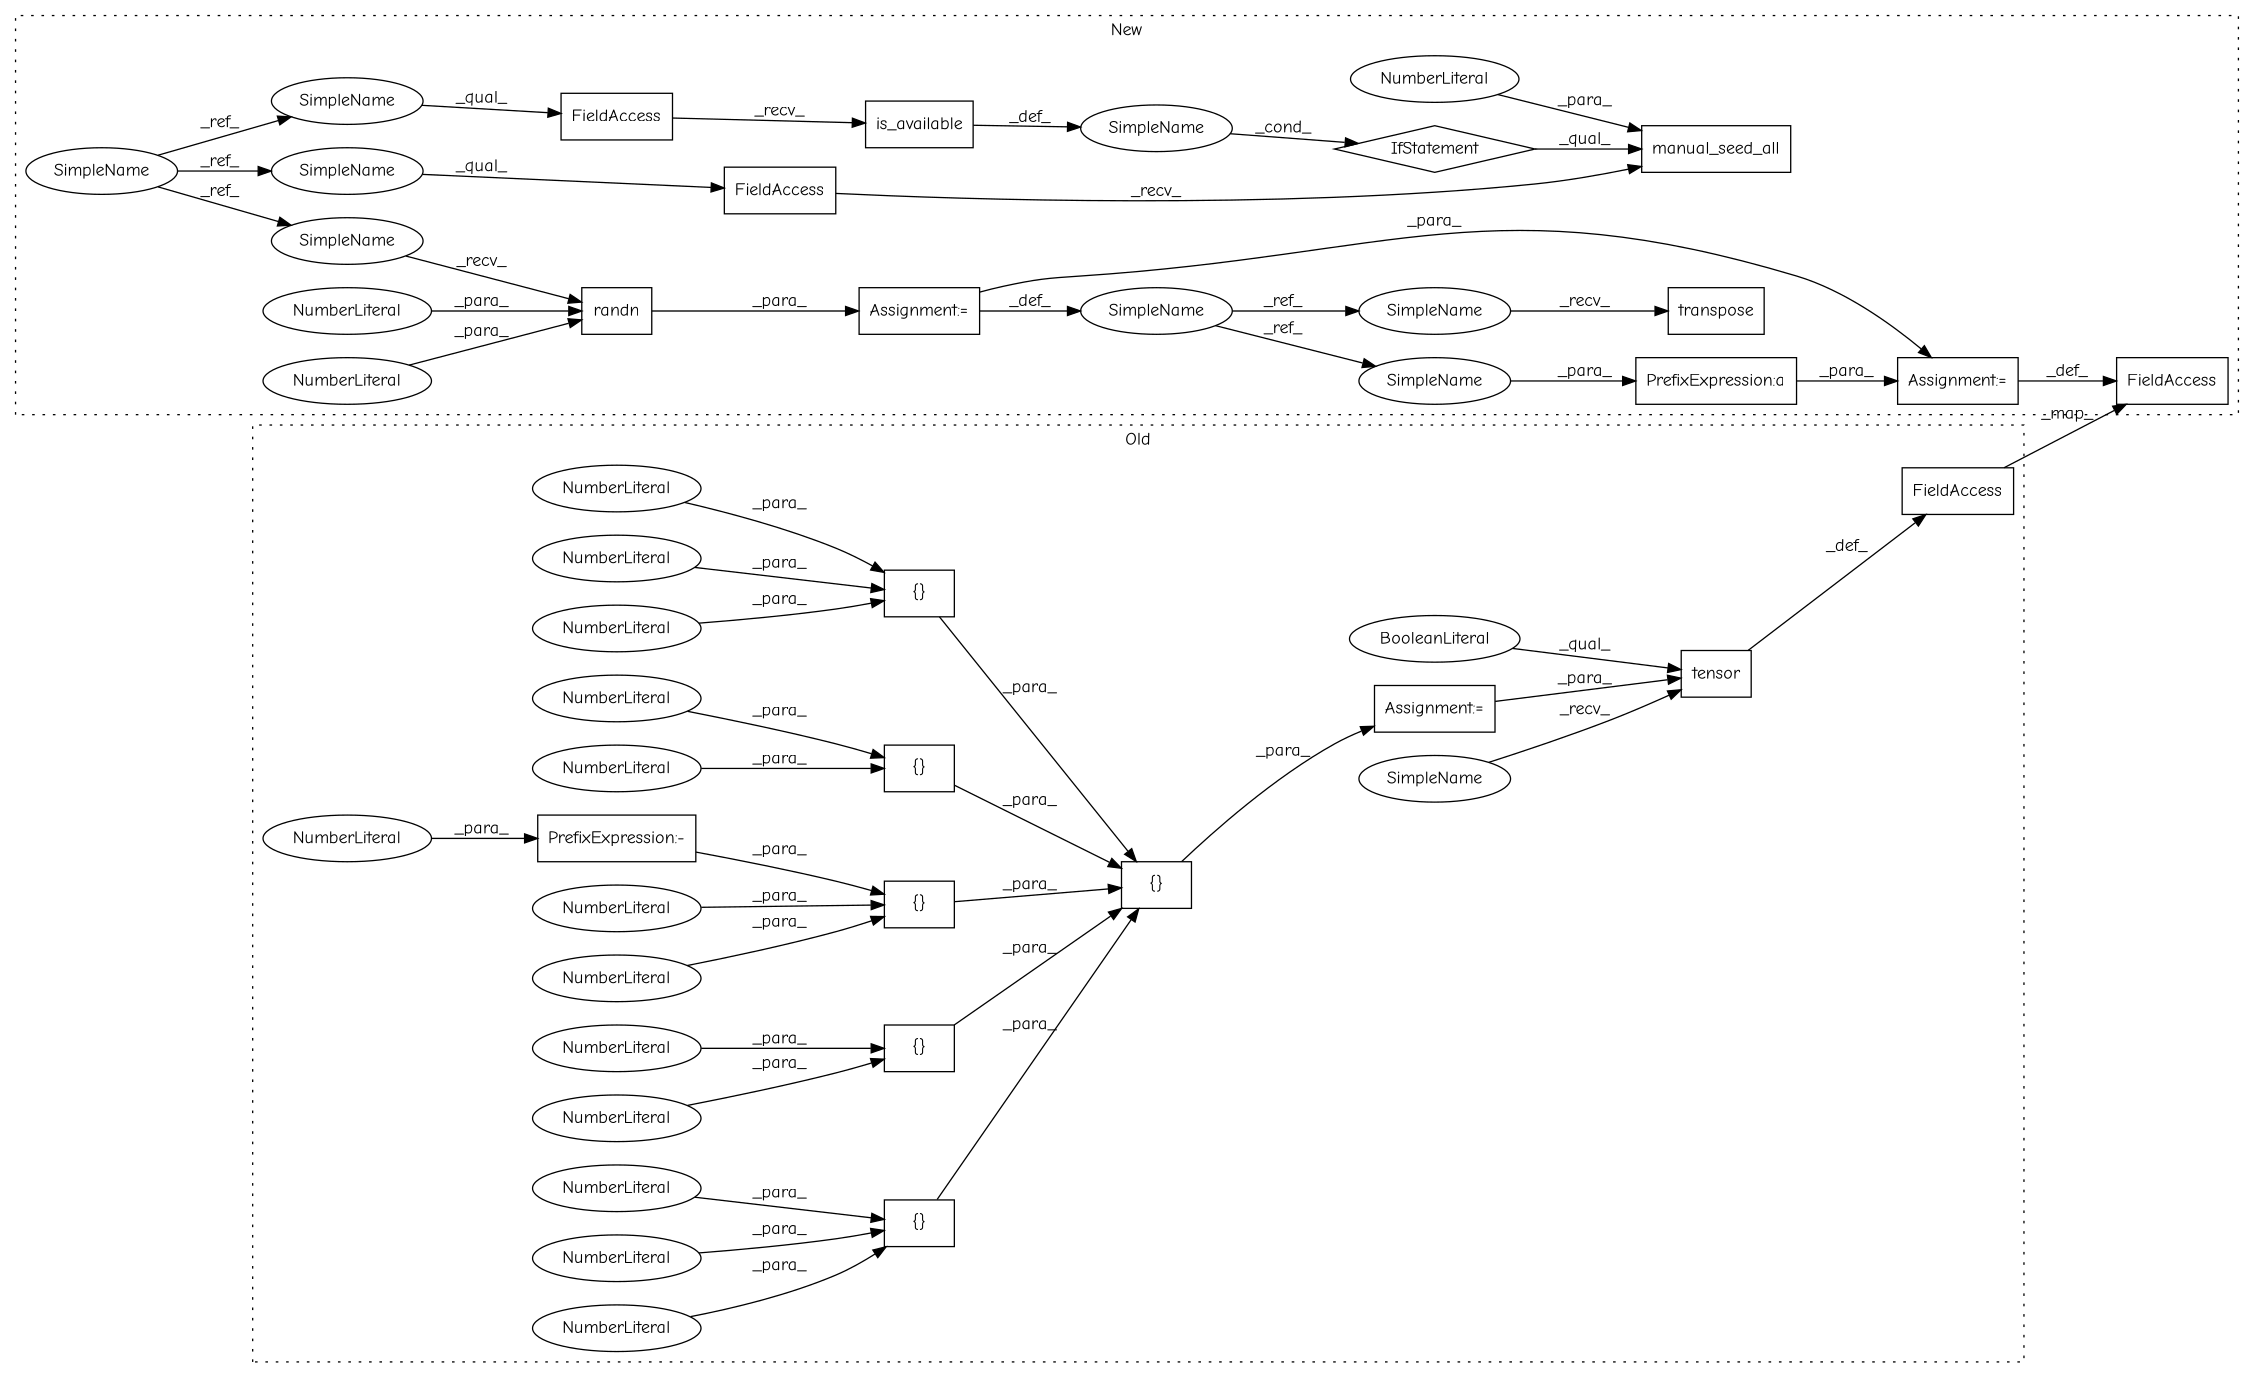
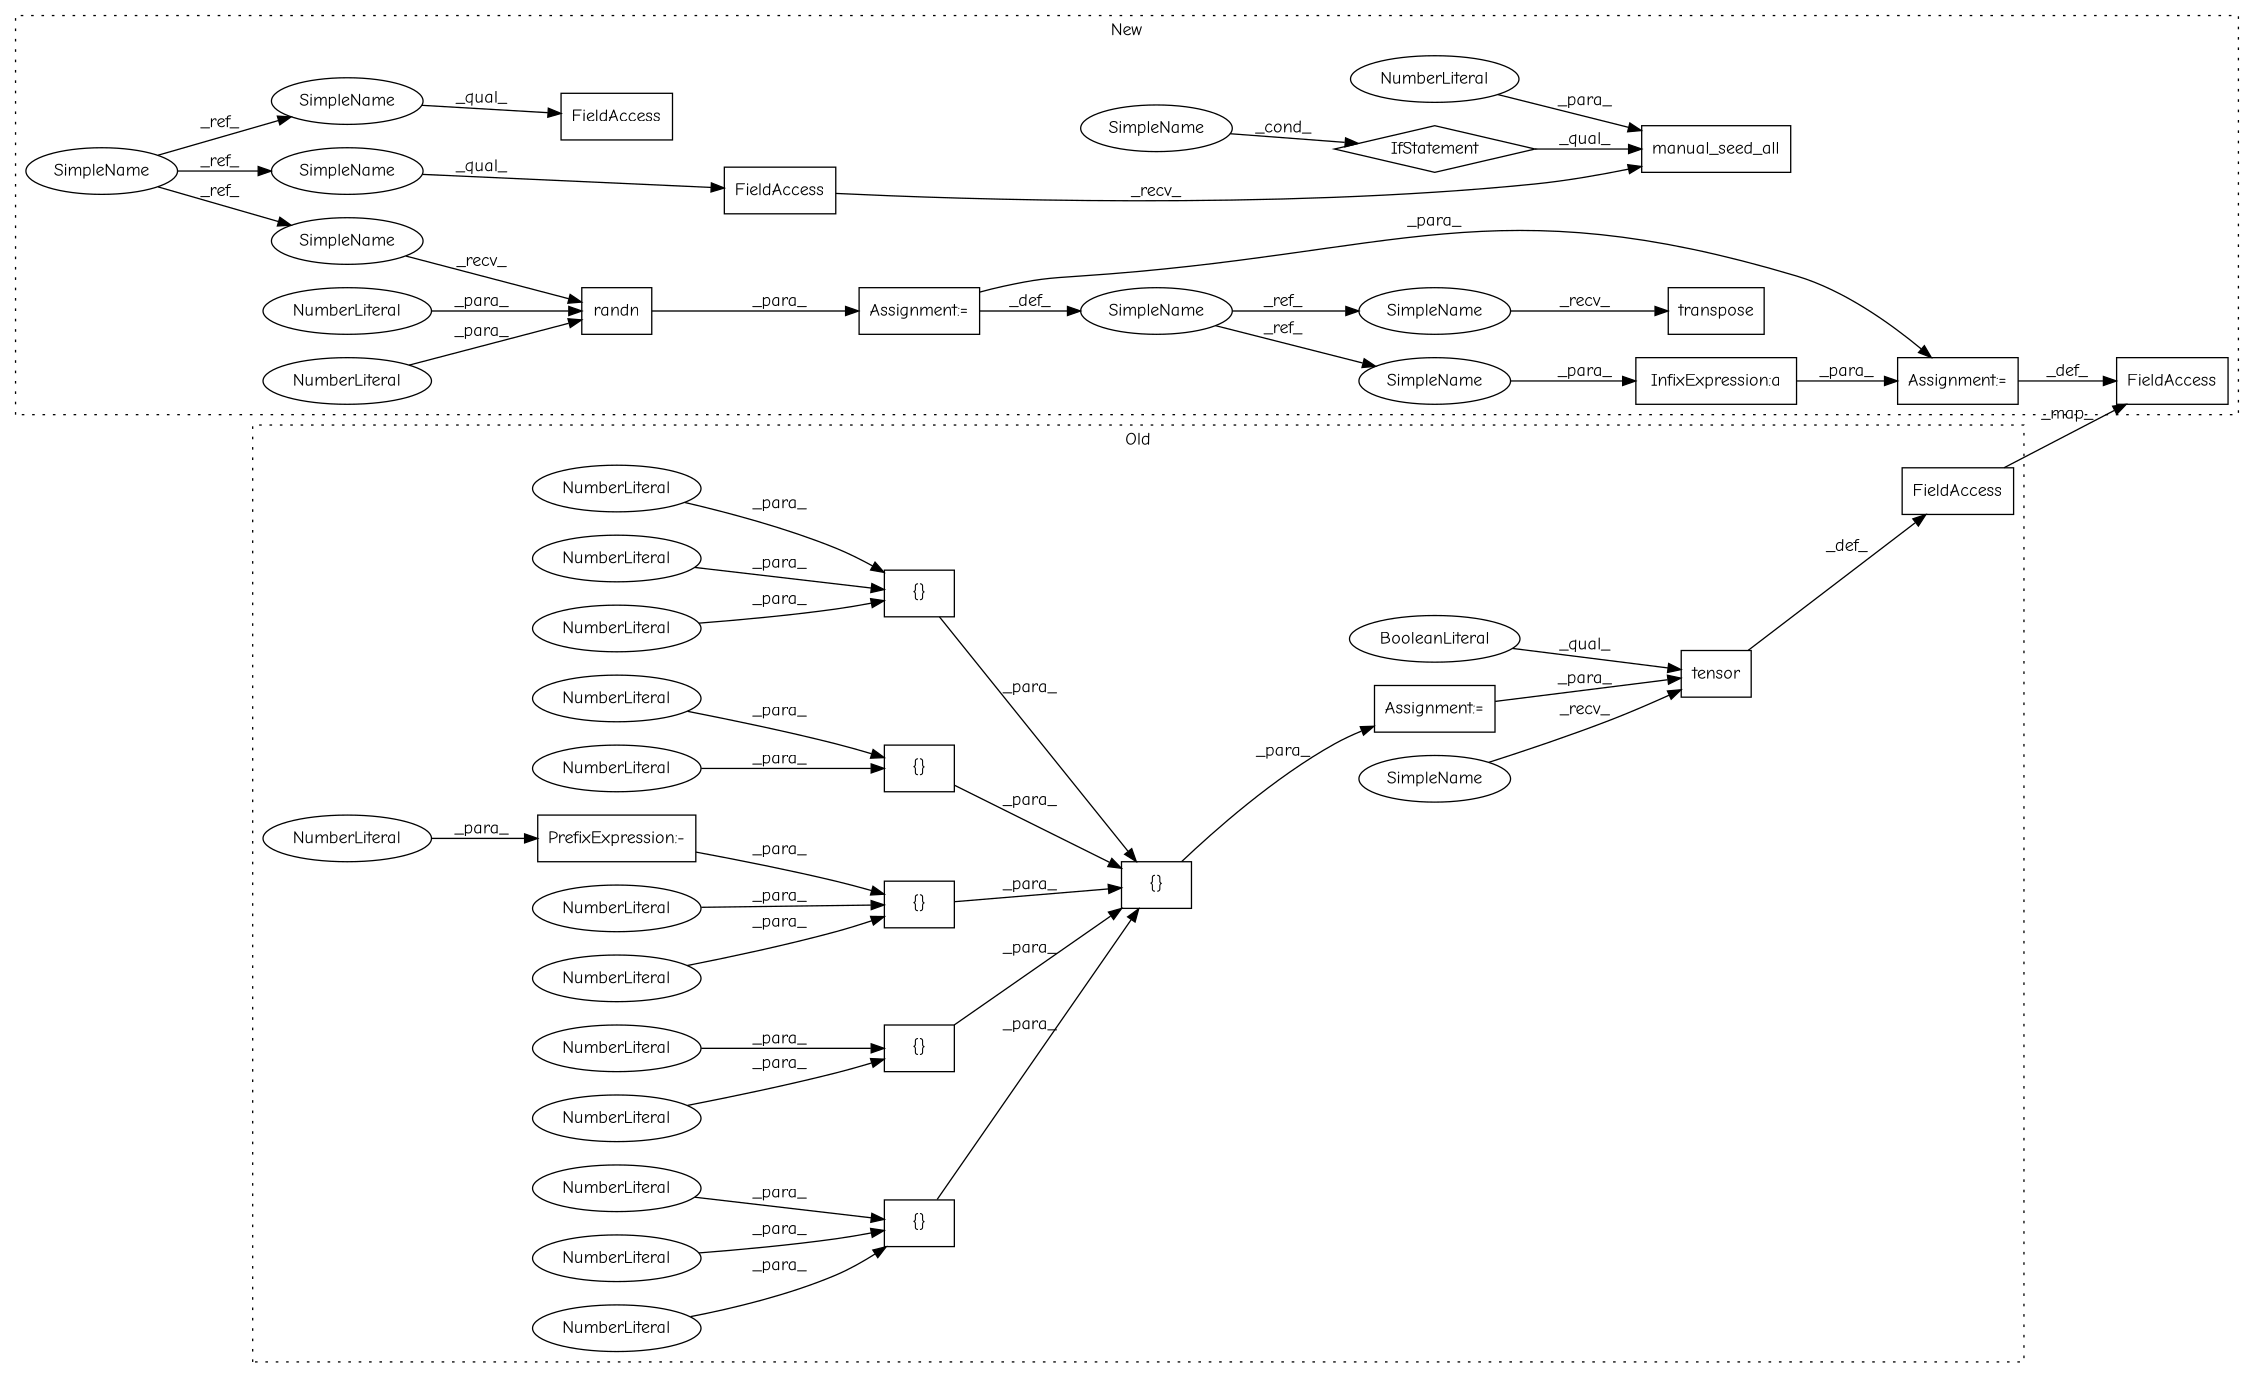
node "is_available": removed
node "PrefixExpression:a": label "PrefixExpression:a" -> "InfixExpression:a"
